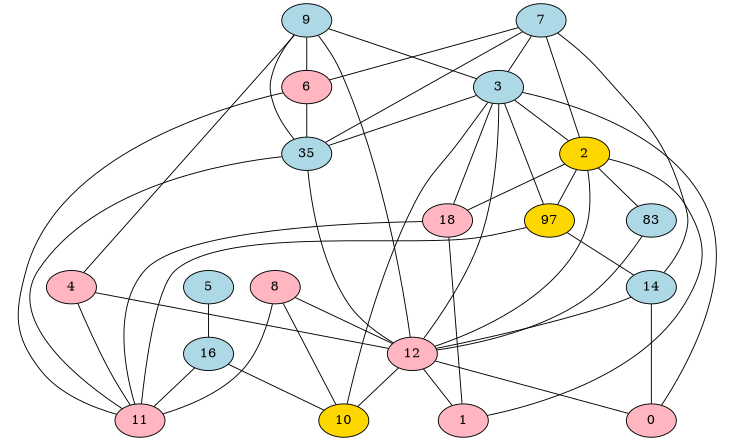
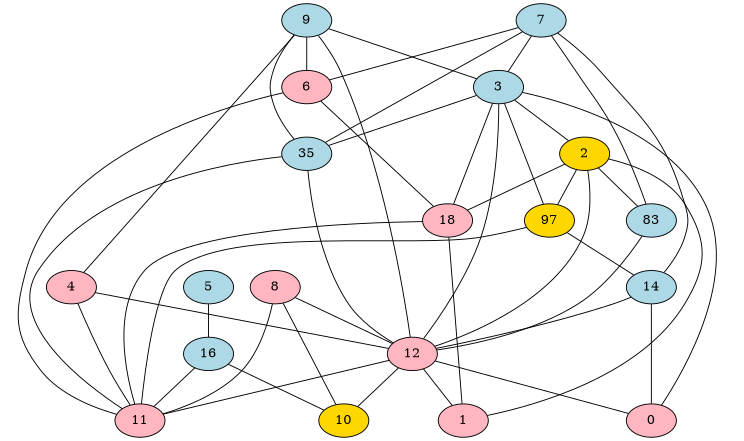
edge "7" -- "2": now "7" -- "83"
edge "6" -- "35": now "6" -- "18"
edge "3" -- "10": removed
edge "12" -- "11": added
